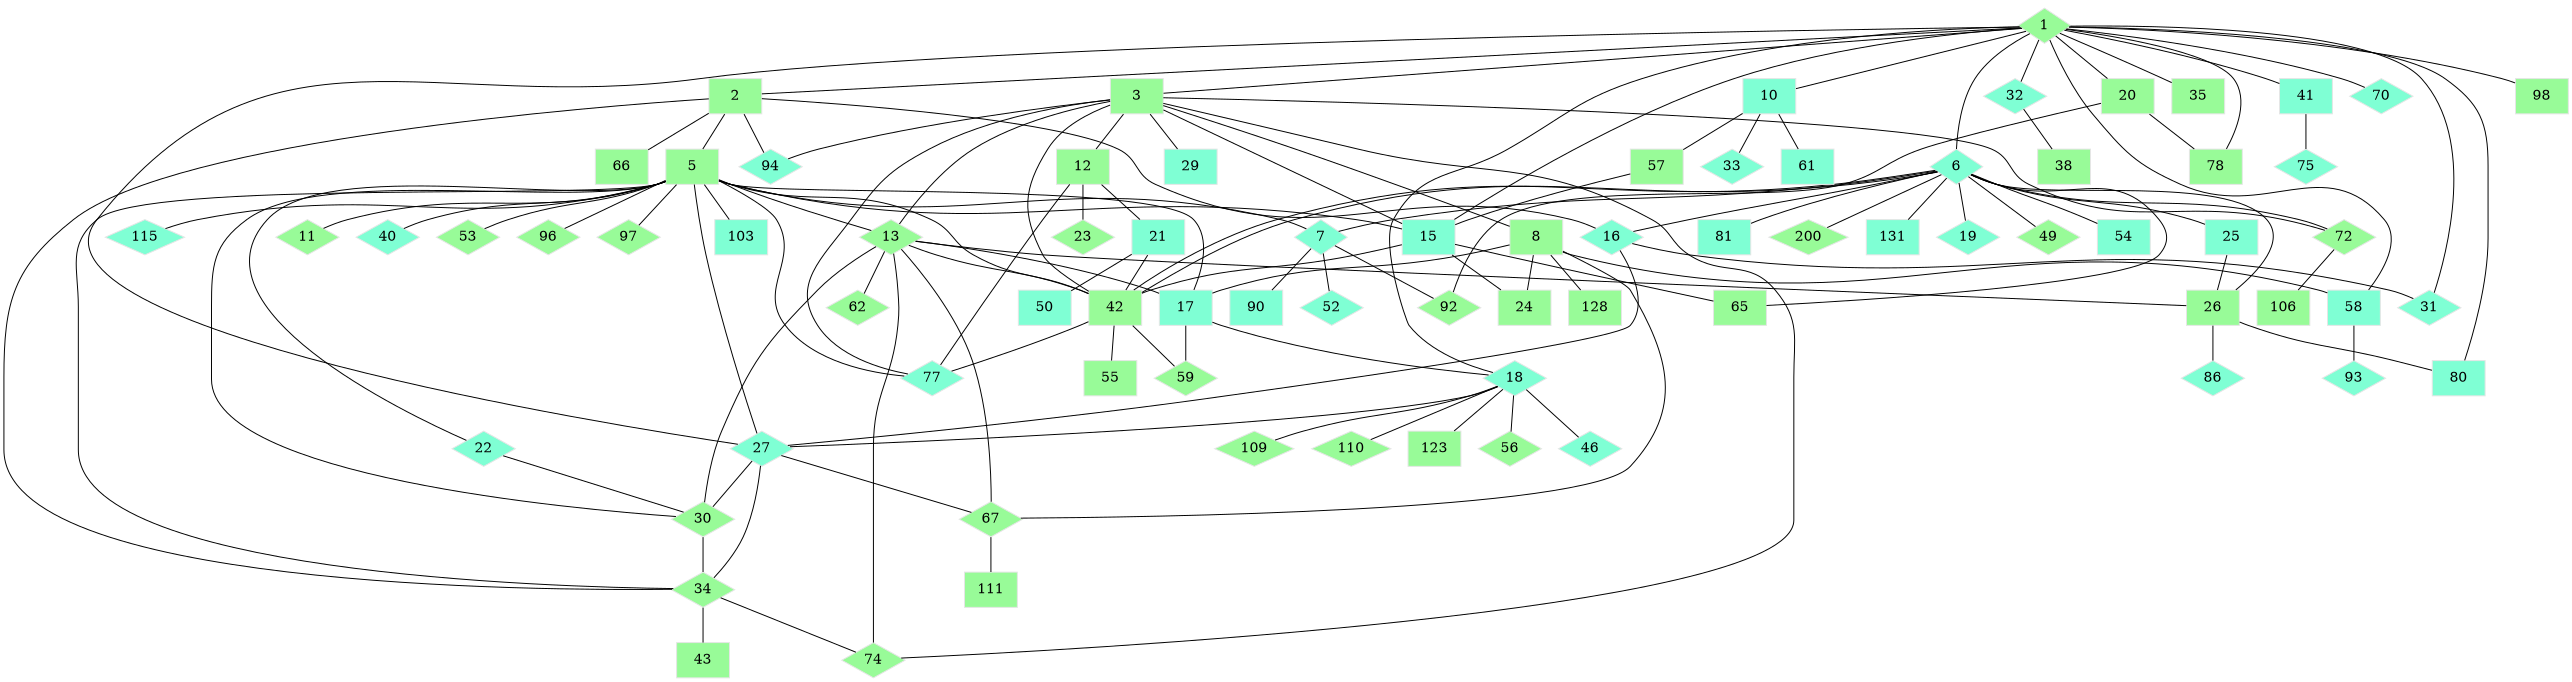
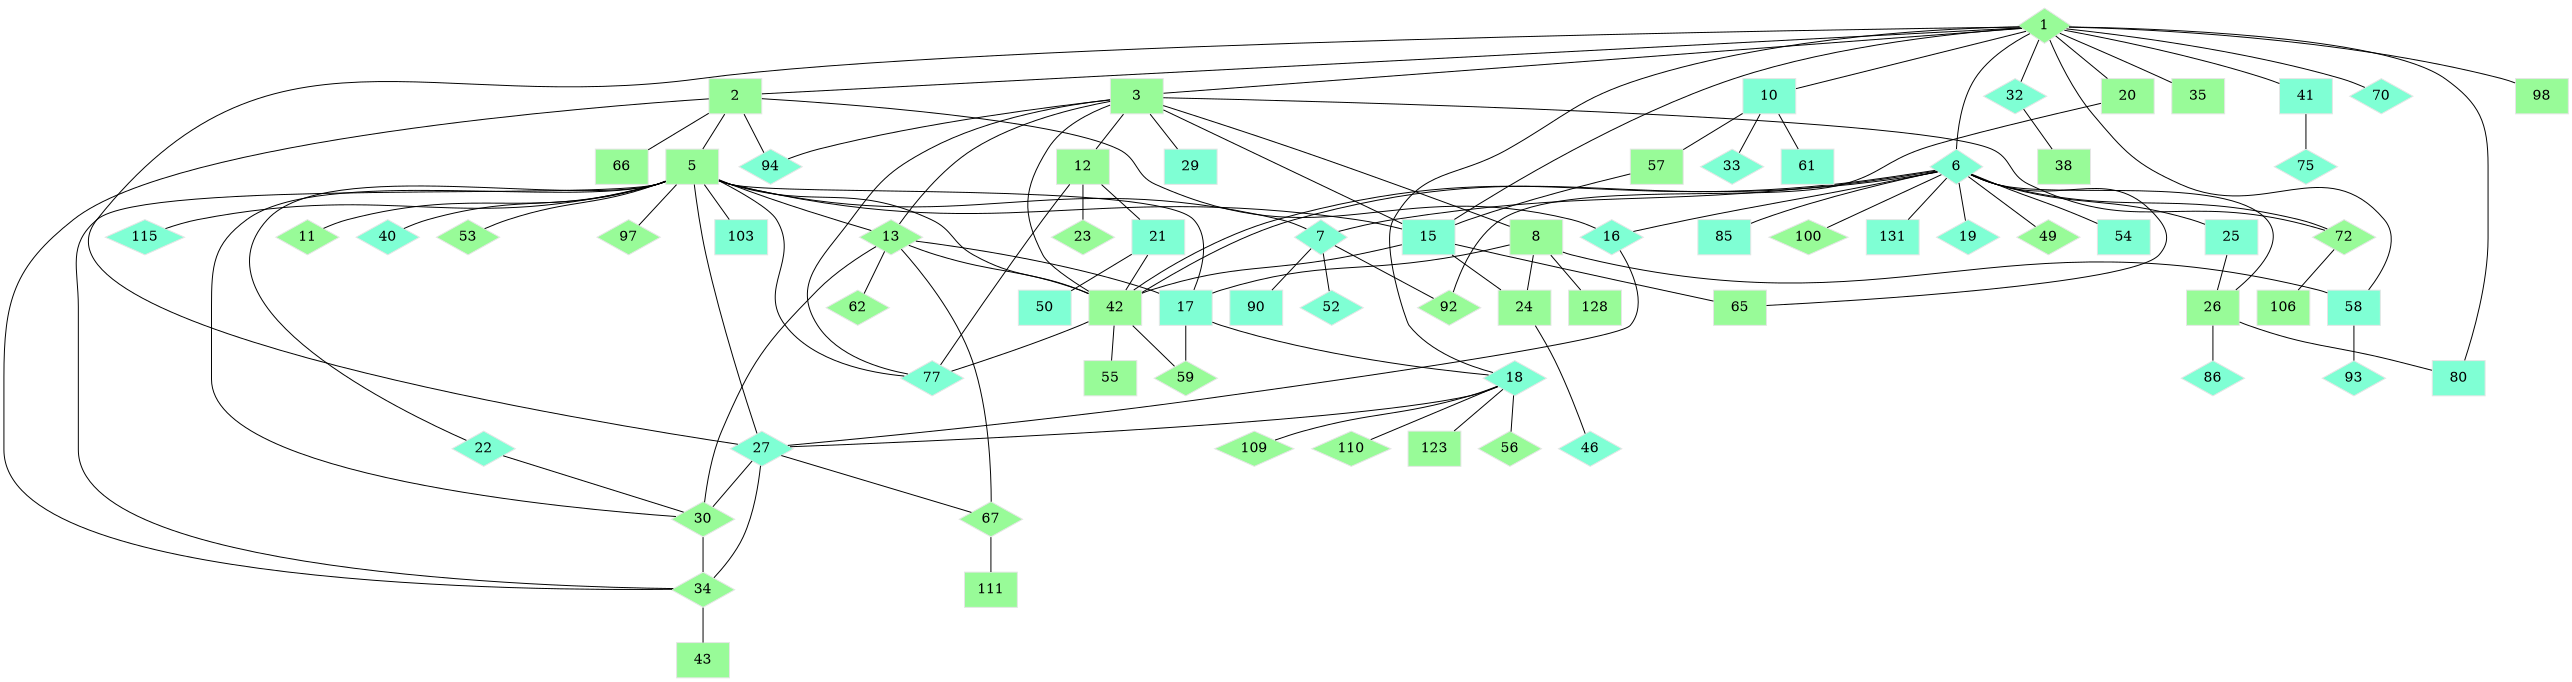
node "78": removed
node "96": removed
node "81": label "81" -> "85"
node "200": label "200" -> "100"
edge "13" -- "26": removed
node "31": removed
edge "18" -- "46": now "24" -- "46"
edge "8" -- "67": removed
node "74": removed
